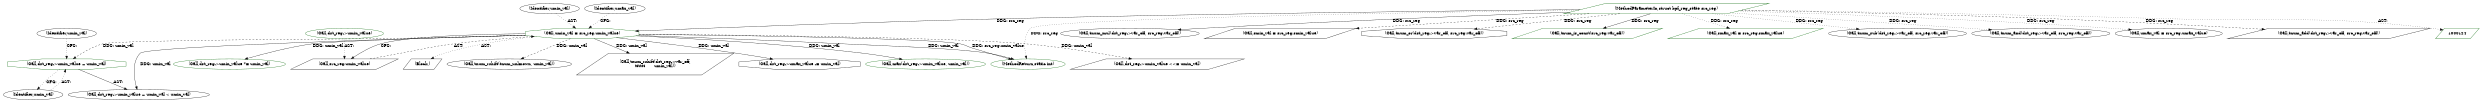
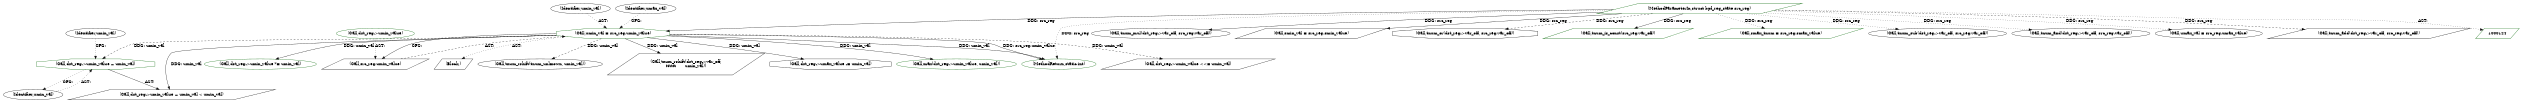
edge "(MethodParameterIn,struct bpf_reg_state src_reg)" -> "(Call,smin_val = src_reg.smin_value)": style dashed -> solid
node "(Call,smax_val = src_reg.smax_value)": label "(Call,smax_val = src_reg.smax_value)" -> "(Call,smax_tnum = src_reg.smax_value)"
node "(Call,dst_reg->umin_value + umin_val < umin_val)": shape ellipse -> parallelogram
